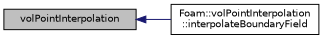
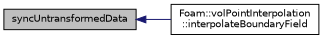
node "volPointInterpolation": label "volPointInterpolation" -> "syncUntransformedData"
